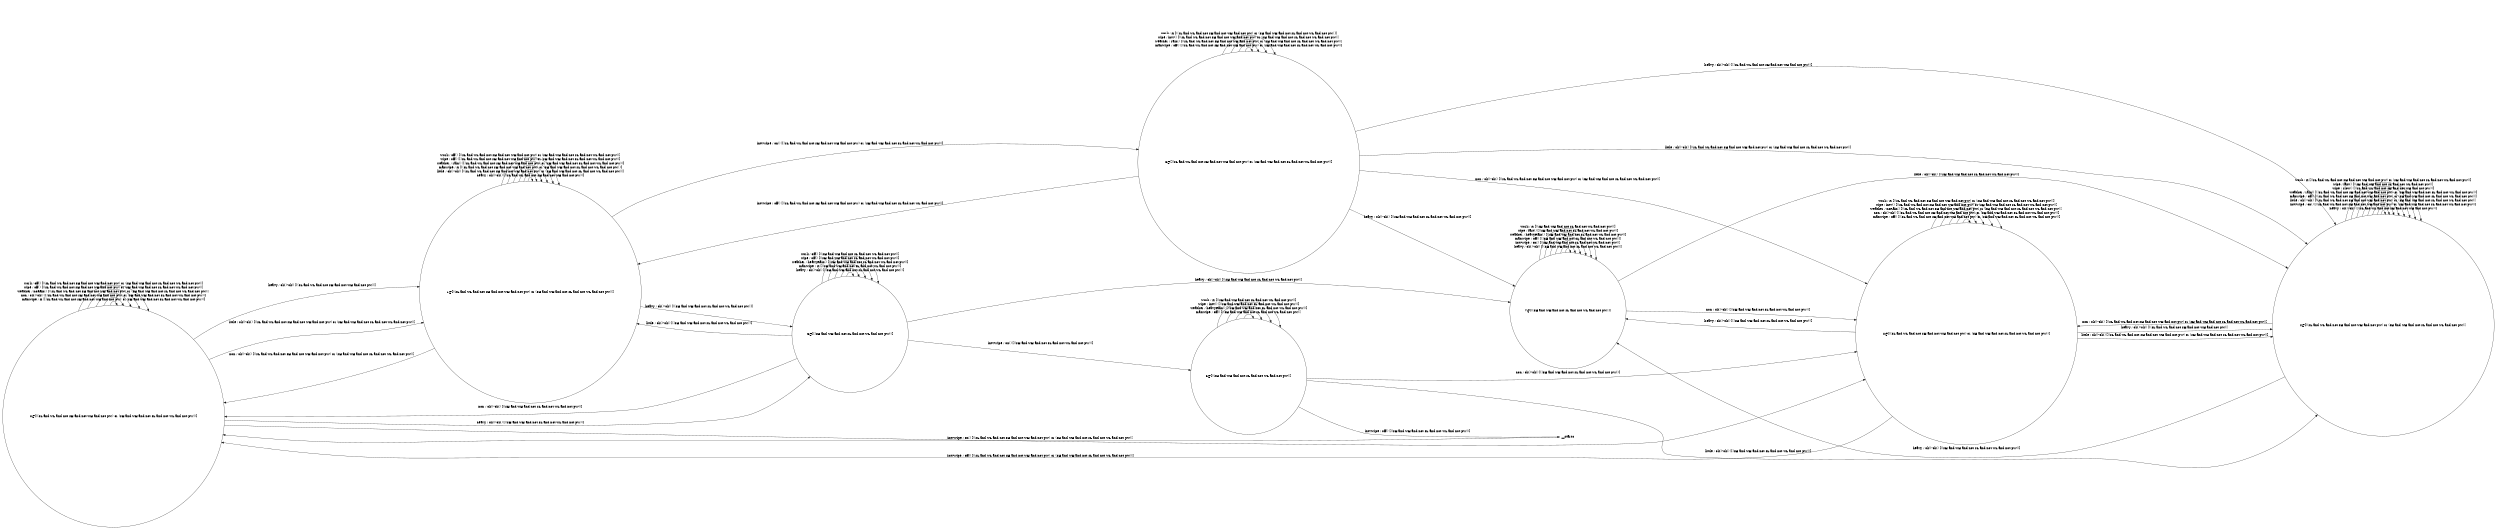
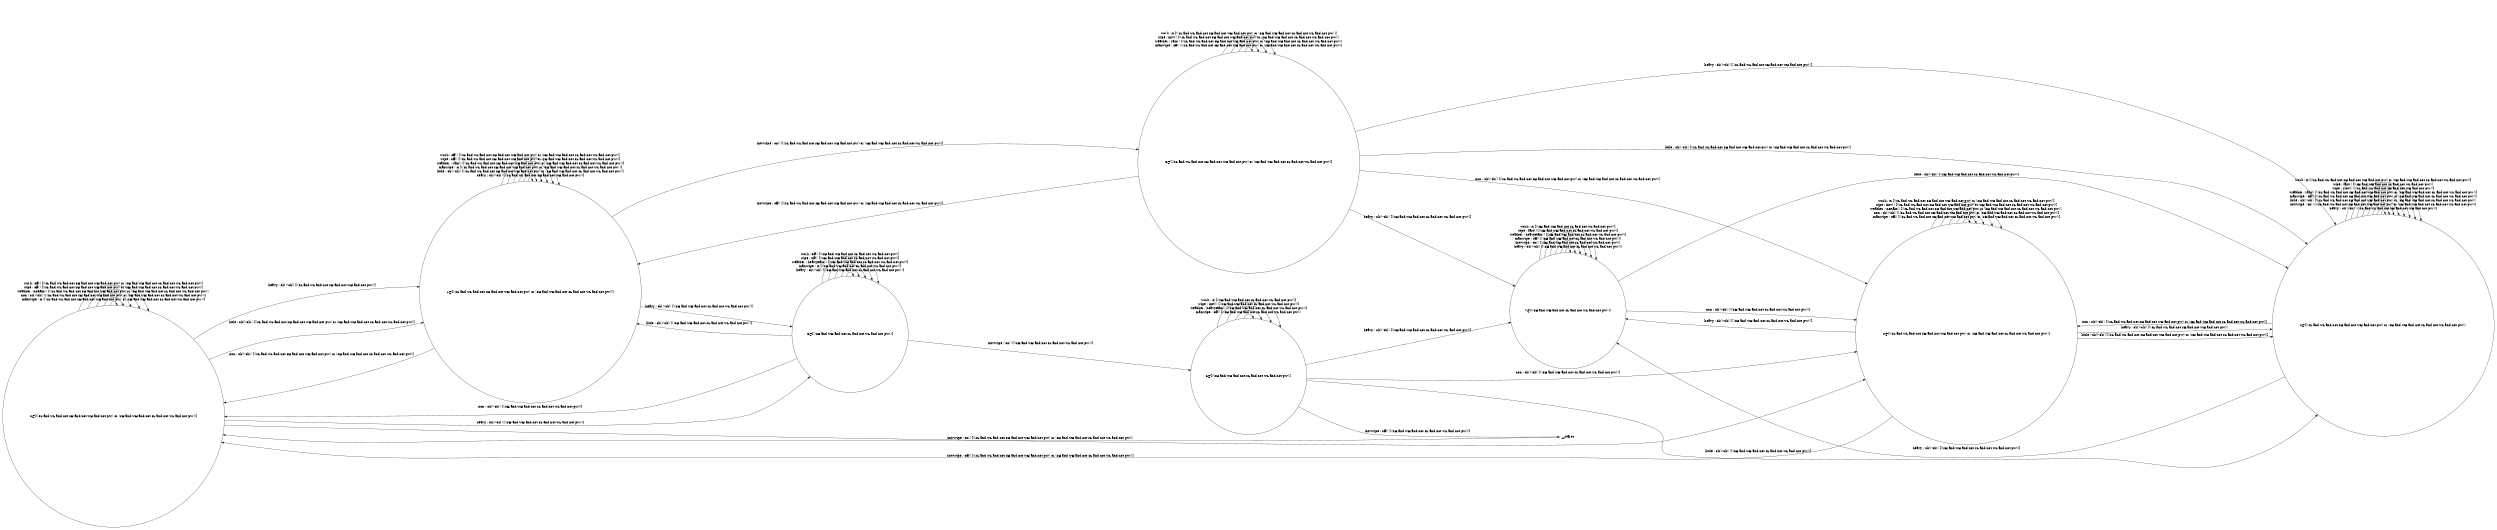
edge "5@[((sH and wH and not sL and not wL and not pW))]" -> "7@[((sH and wH and not sL and not wL and not pW))]": now "6@[((sH and wH and not sL and not wL and not pW))]" -> "7@[((sH and wH and not sL and not wL and not pW))]"
